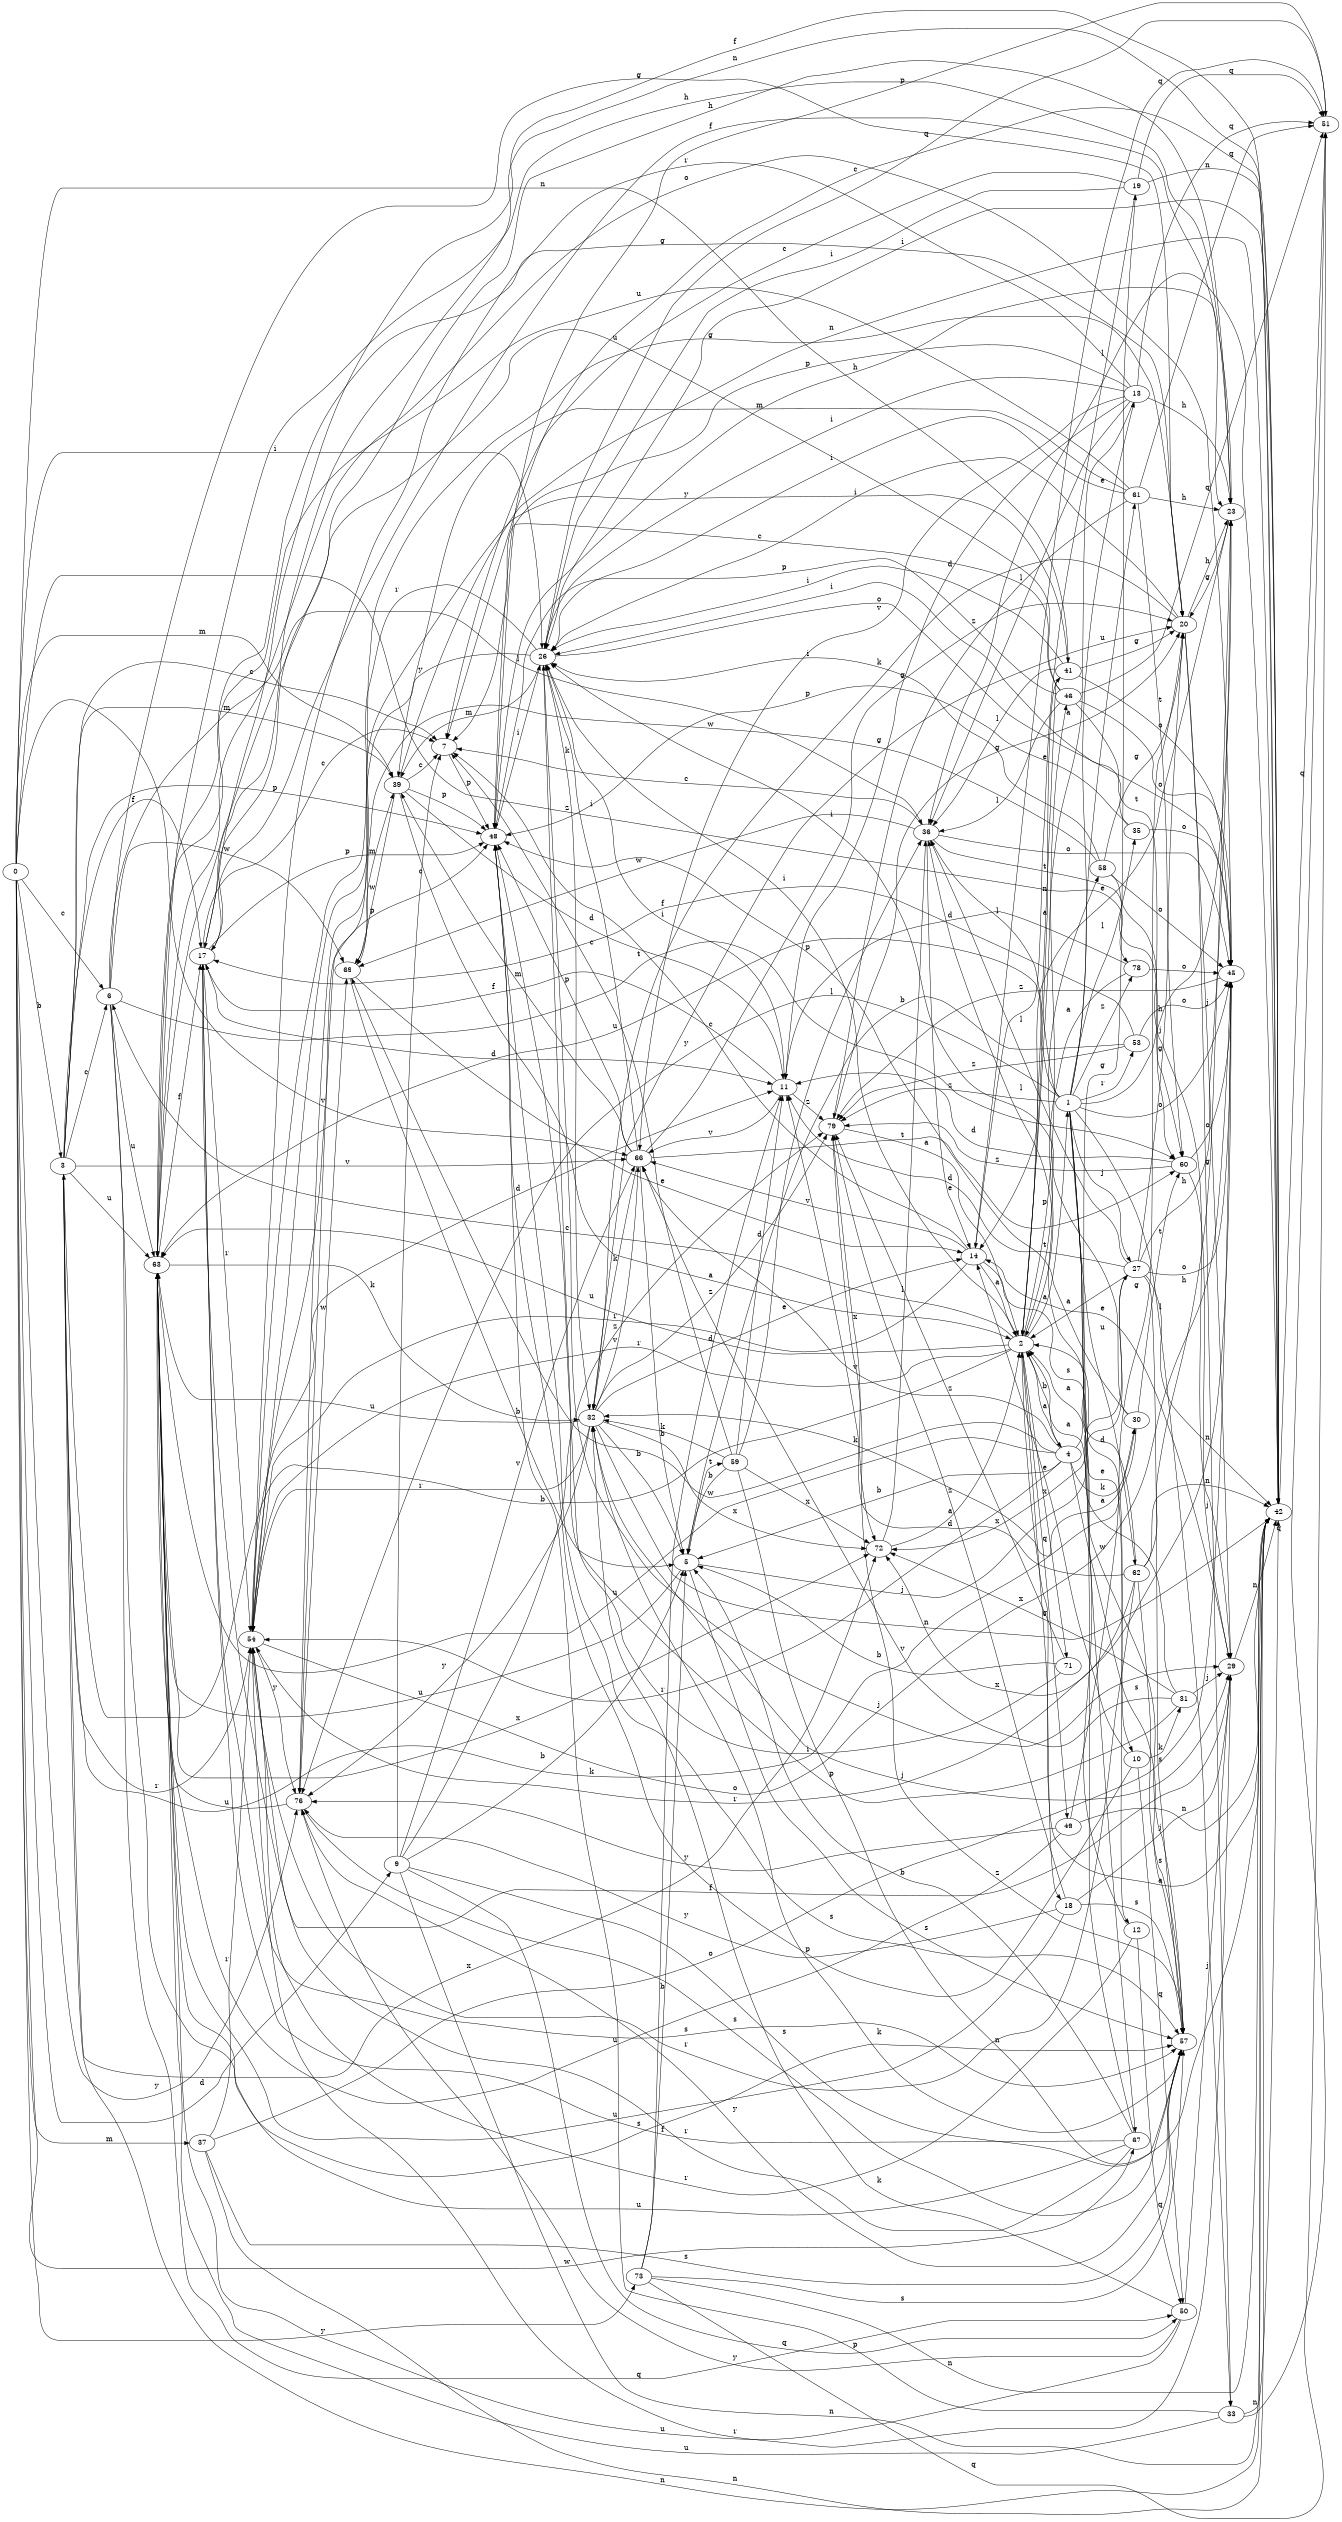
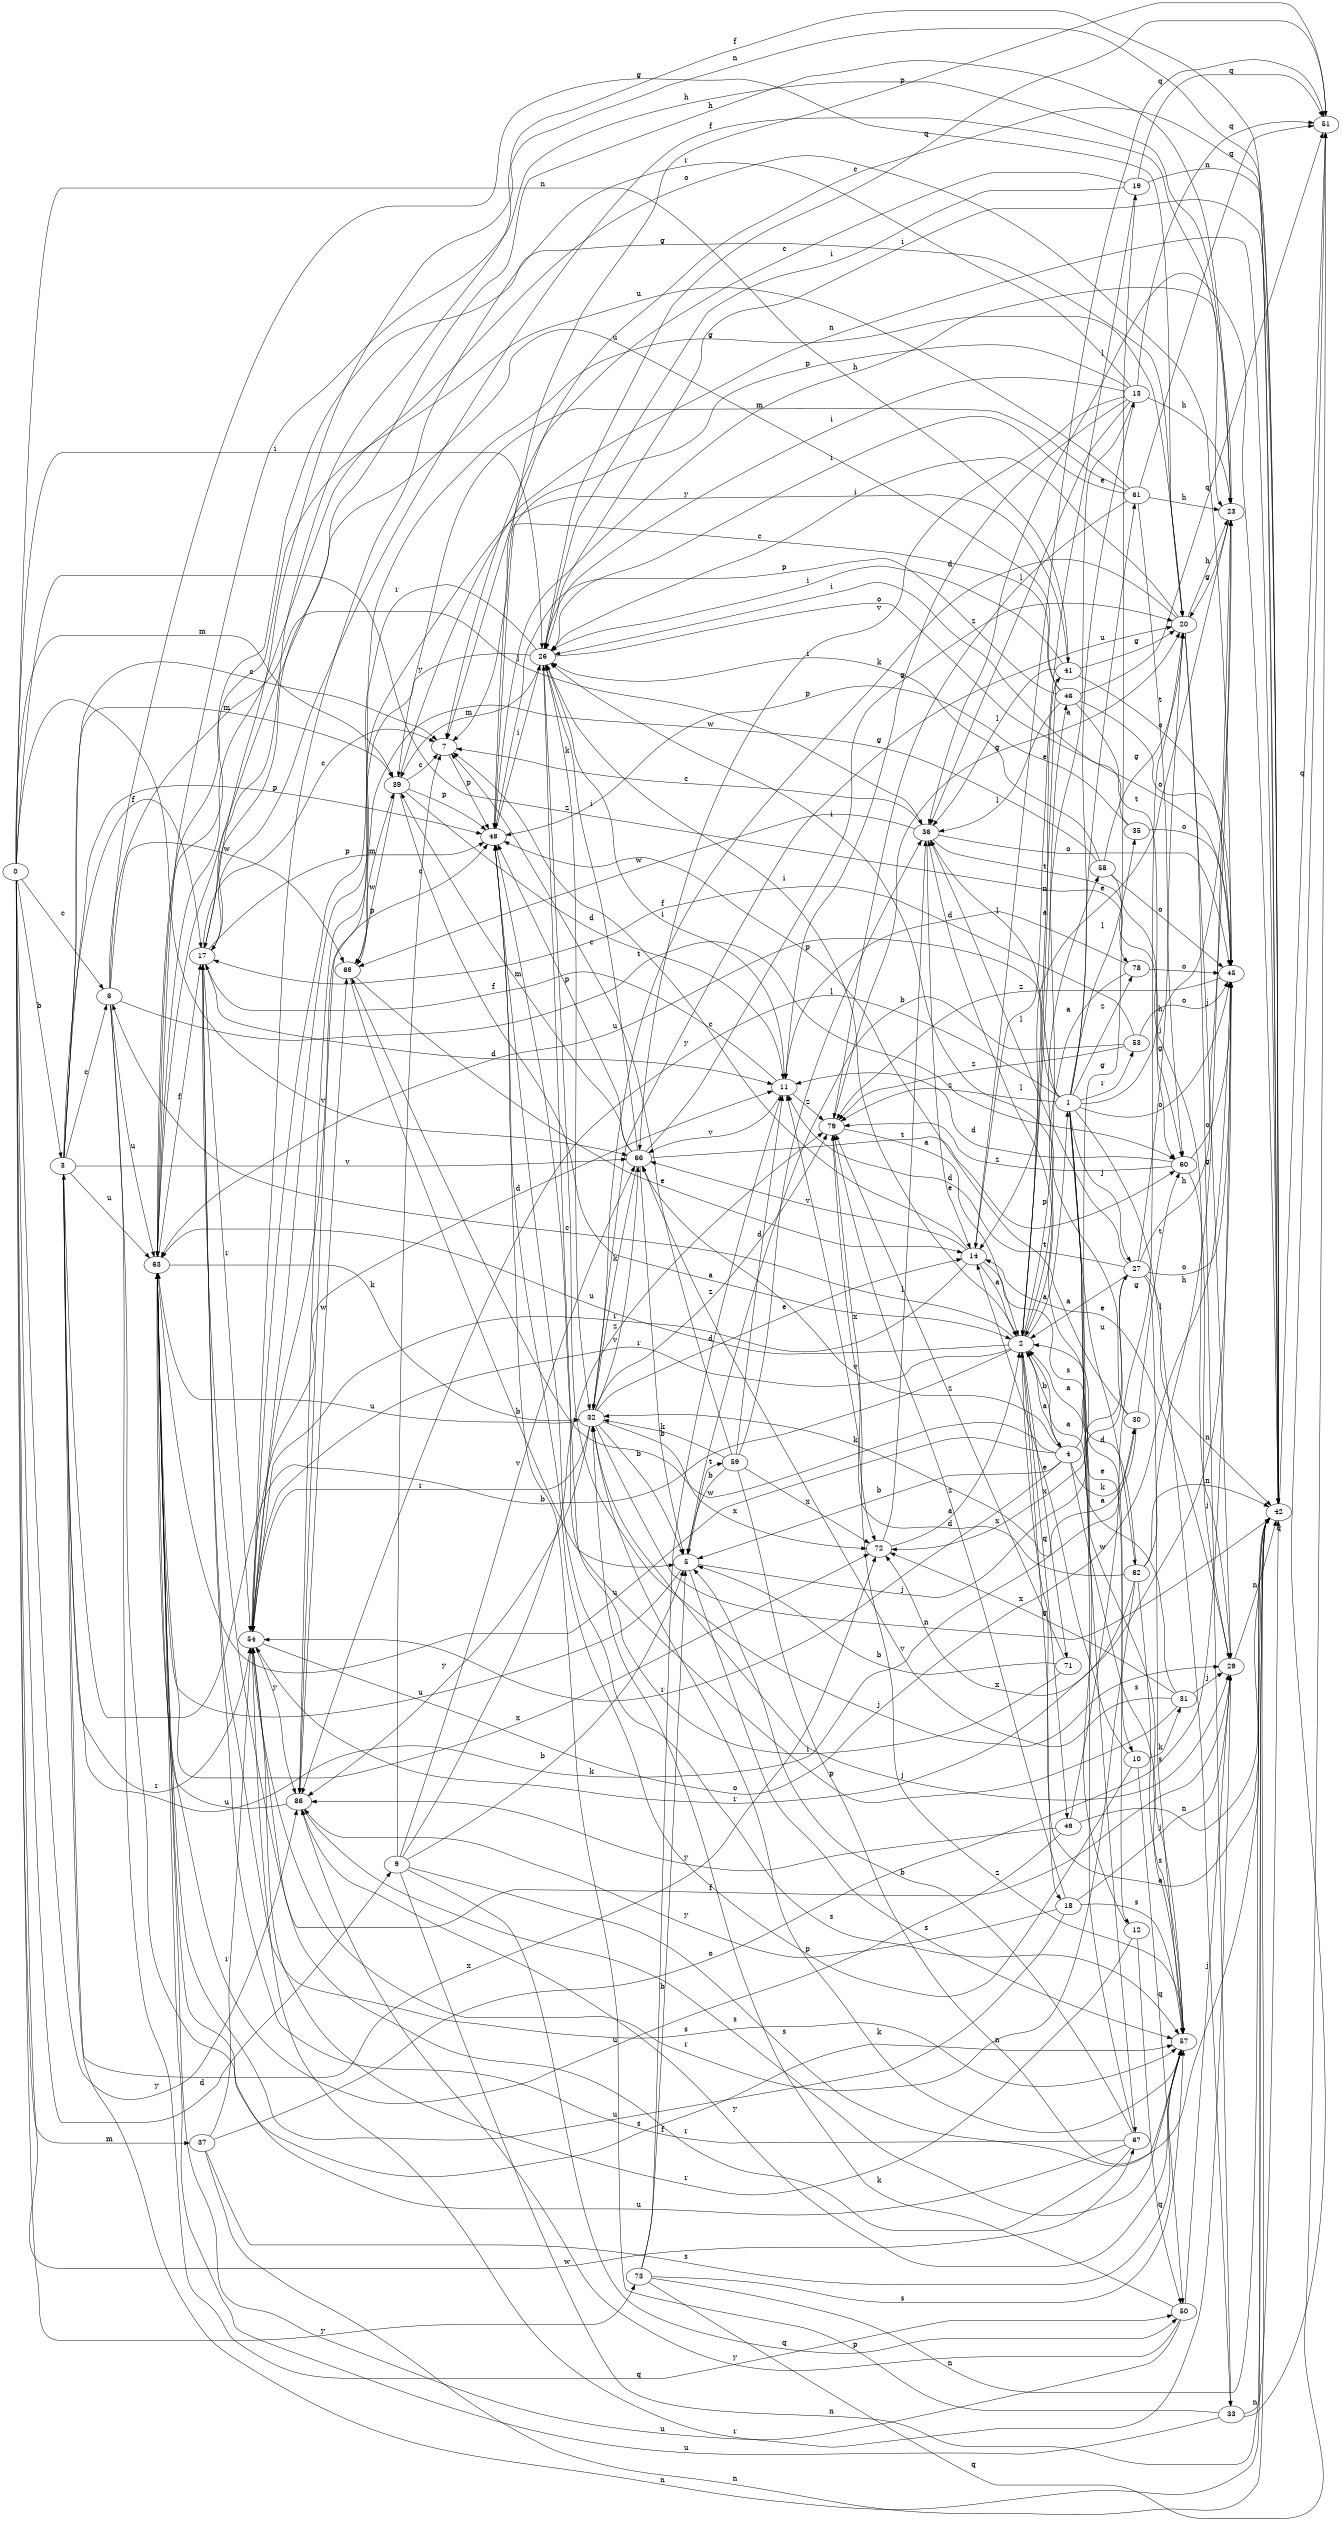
node "76": label "76" -> "86"
